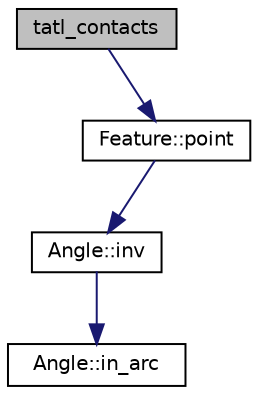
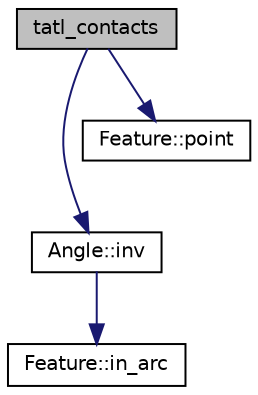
edge "Feature::point" -> "Angle::inv": now "tatl_contacts" -> "Angle::inv"
node "Angle::in_arc": label "Angle::in_arc" -> "Feature::in_arc"
